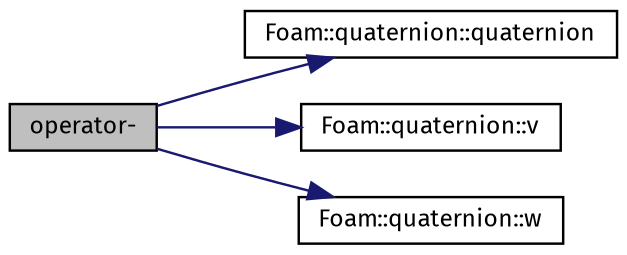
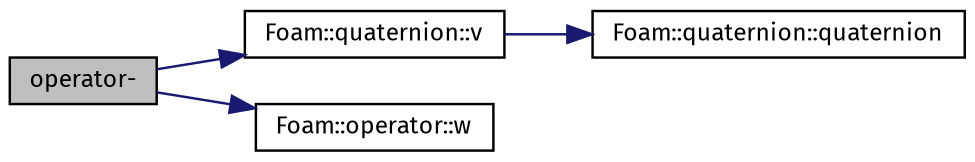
edge "operator-" -> "Foam::quaternion::quaternion": now "Foam::quaternion::v" -> "Foam::quaternion::quaternion"
node "Foam::quaternion::w": label "Foam::quaternion::w" -> "Foam::operator::w"
